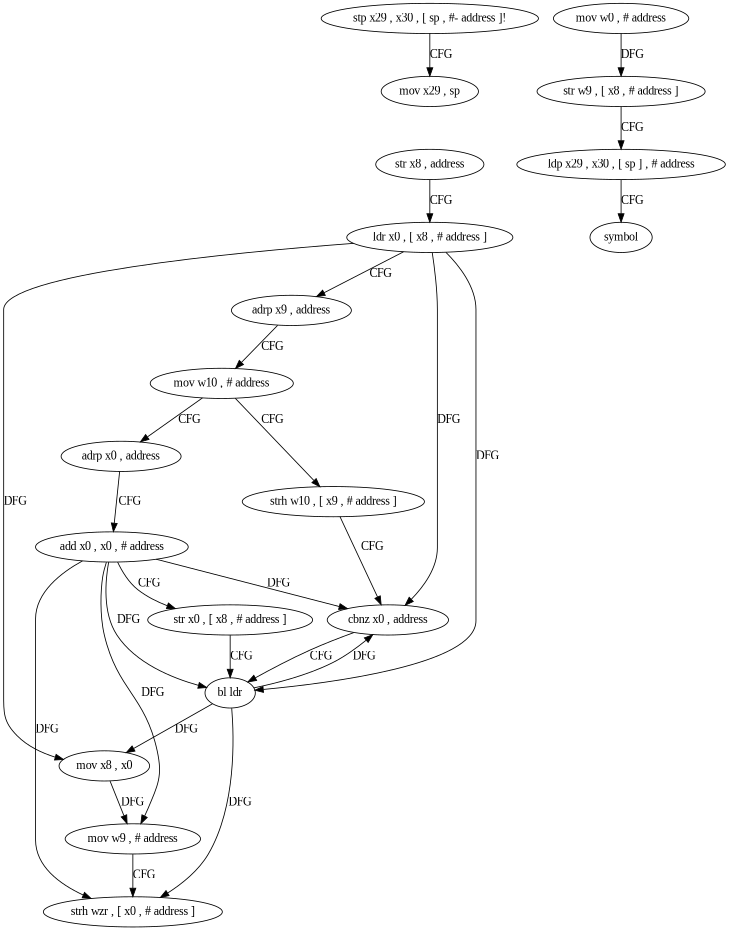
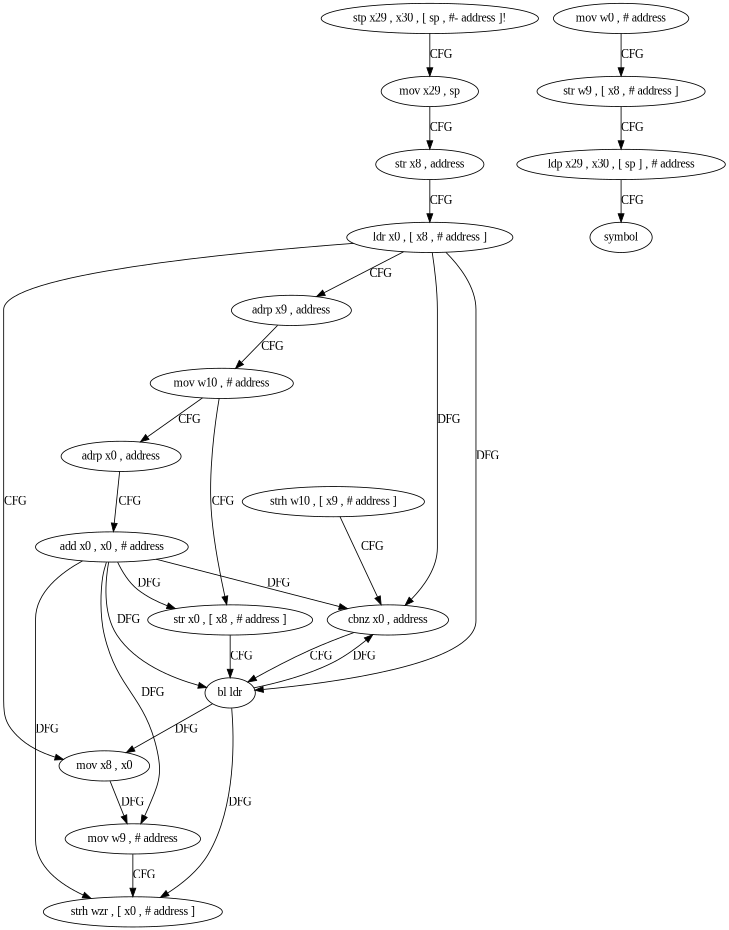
edge "mov w0 , # address" -> "str w9 , [ x8 , # address ]": label "DFG" -> "CFG"
edge "mov x29 , sp" -> "str x8 , address": added, label "CFG"
edge "mov w10 , # address" -> "strh w10 , [ x9 , # address ]": now "mov w10 , # address" -> "str x0 , [ x8 , # address ]"
edge "ldr x0 , [ x8 , # address ]" -> "mov x8 , x0": label "DFG" -> "CFG"
edge "add x0 , x0 , # address" -> "str x0 , [ x8 , # address ]": label "CFG" -> "DFG"
